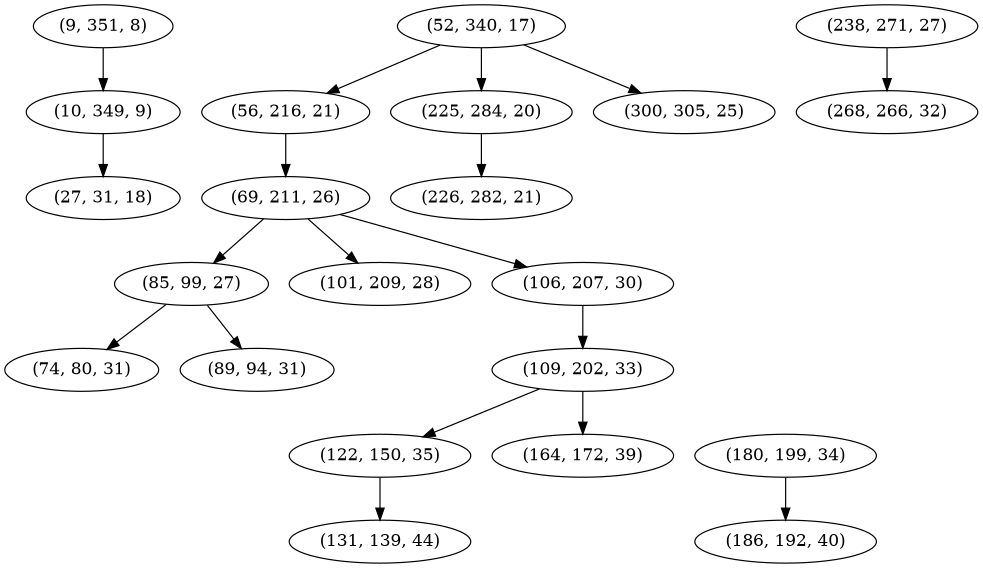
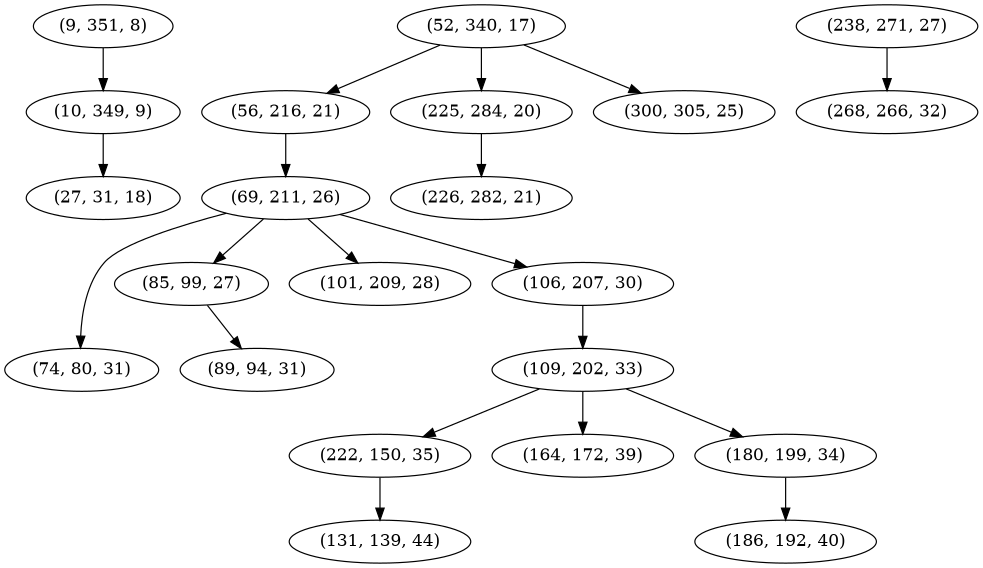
edge "(85, 99, 27)" -> "(74, 80, 31)": now "(69, 211, 26)" -> "(74, 80, 31)"
edge "(109, 202, 33)" -> "(180, 199, 34)": added
node "(122, 150, 35)": label "(122, 150, 35)" -> "(222, 150, 35)"
